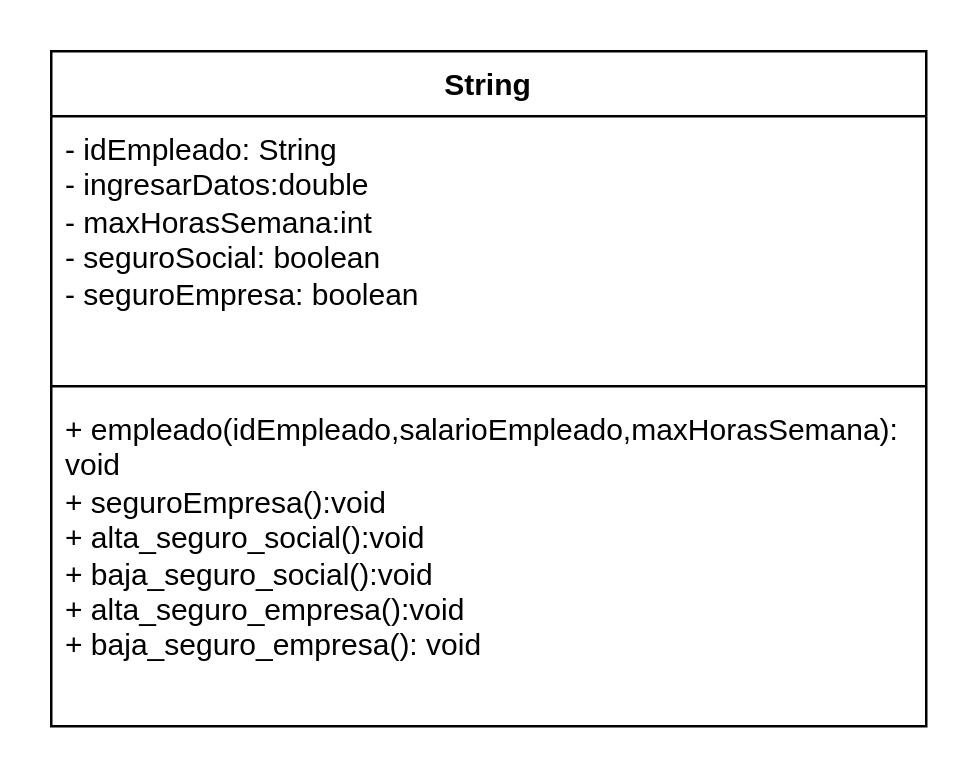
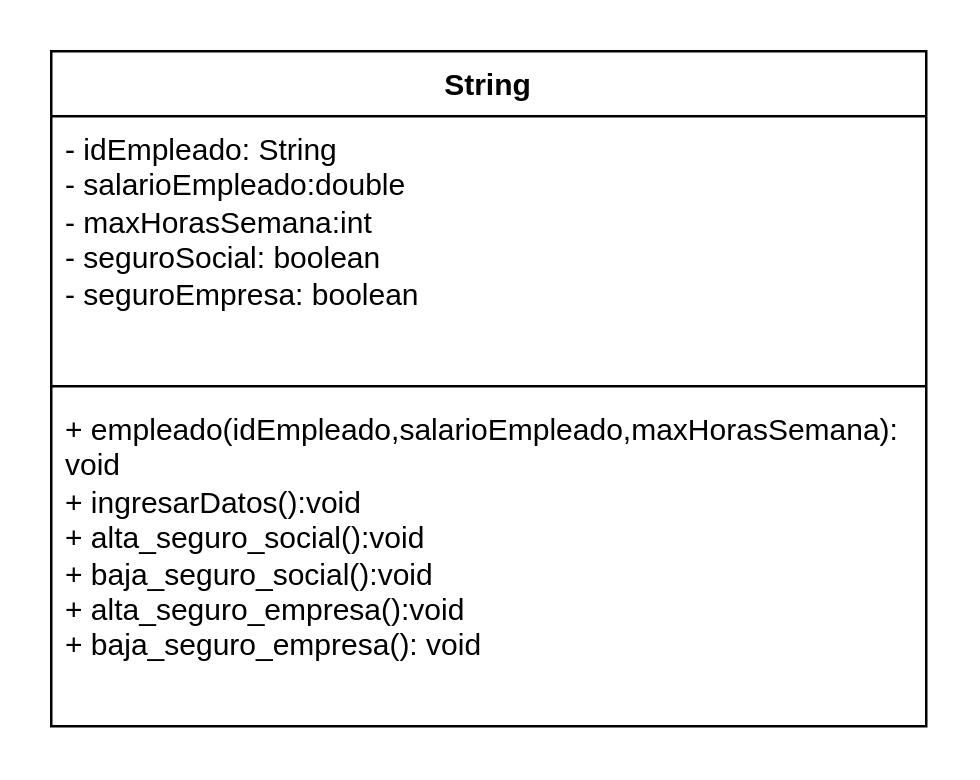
node "- idEmpleado: String - ingresarDatos:double - maxHorasSemana:int - seguroSocial: boolean - seguroEmpresa: boolean": label "- idEmpleado: String - ingresarDatos:double - maxHorasSemana:int - seguroSocial: boolean - seguroEmpresa: boolean" -> "- idEmpleado: String - salarioEmpleado:double - maxHorasSemana:int - seguroSocial: boolean - seguroEmpresa: boolean"
node "+ empleado(idEmpleado,salarioEmpleado,maxHorasSemana): void + seguroEmpresa():void + alta_seguro_social():void + baja_seguro_social():void + alta_seguro_empresa():void + baja_seguro_empresa(): void": label "+ empleado(idEmpleado,salarioEmpleado,maxHorasSemana): void + seguroEmpresa():void + alta_seguro_social():void + baja_seguro_social():void + alta_seguro_empresa():void + baja_seguro_empresa(): void" -> "+ empleado(idEmpleado,salarioEmpleado,maxHorasSemana): void + ingresarDatos():void + alta_seguro_social():void + baja_seguro_social():void + alta_seguro_empresa():void + baja_seguro_empresa(): void"
